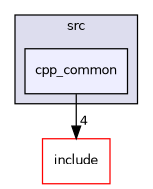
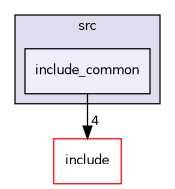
node "cpp_common": label "cpp_common" -> "include_common"
